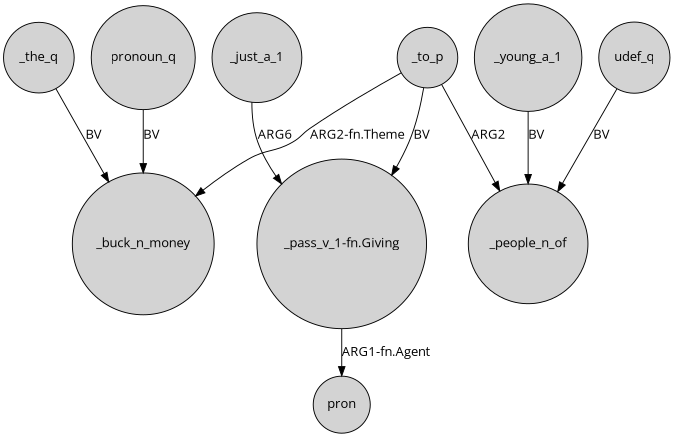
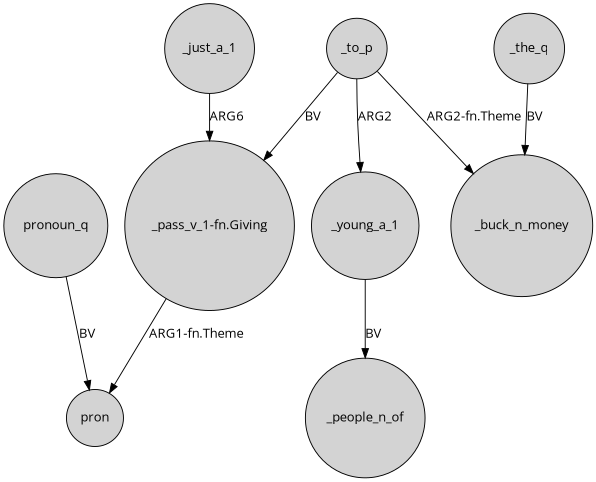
node "udef_q": removed
edge "_to_p" -> "_people_n_of": now "_to_p" -> "_young_a_1"
edge "pronoun_q" -> "_buck_n_money": now "pronoun_q" -> "pron"
edge "_pass_v_1-fn.Giving" -> "pron": label "ARG1-fn.Agent" -> "ARG1-fn.Theme"
